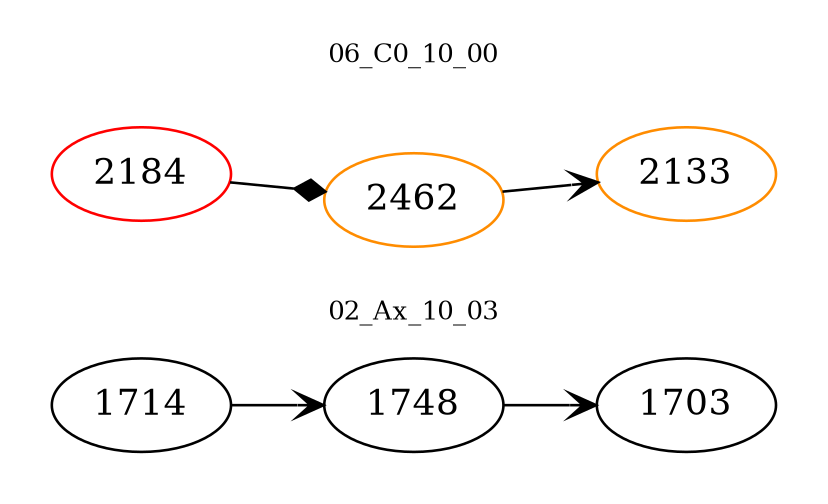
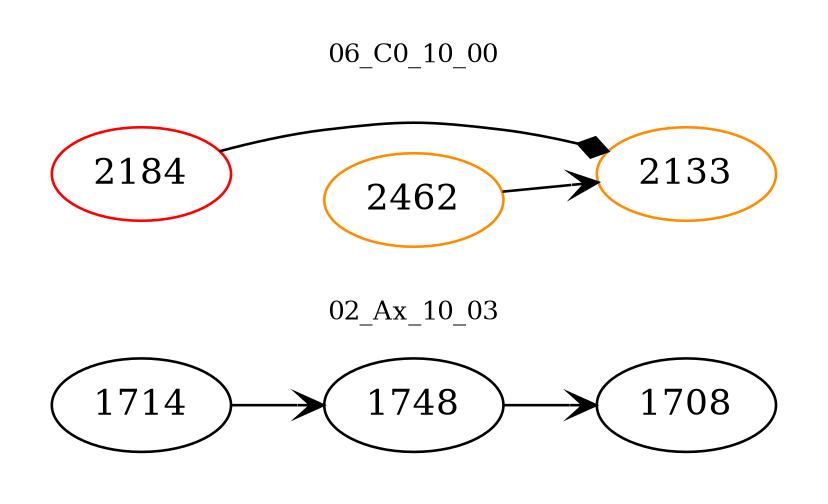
edge "2184" -> "2462": now "2184" -> "2133"
node "1703": label "1703" -> "1708"
